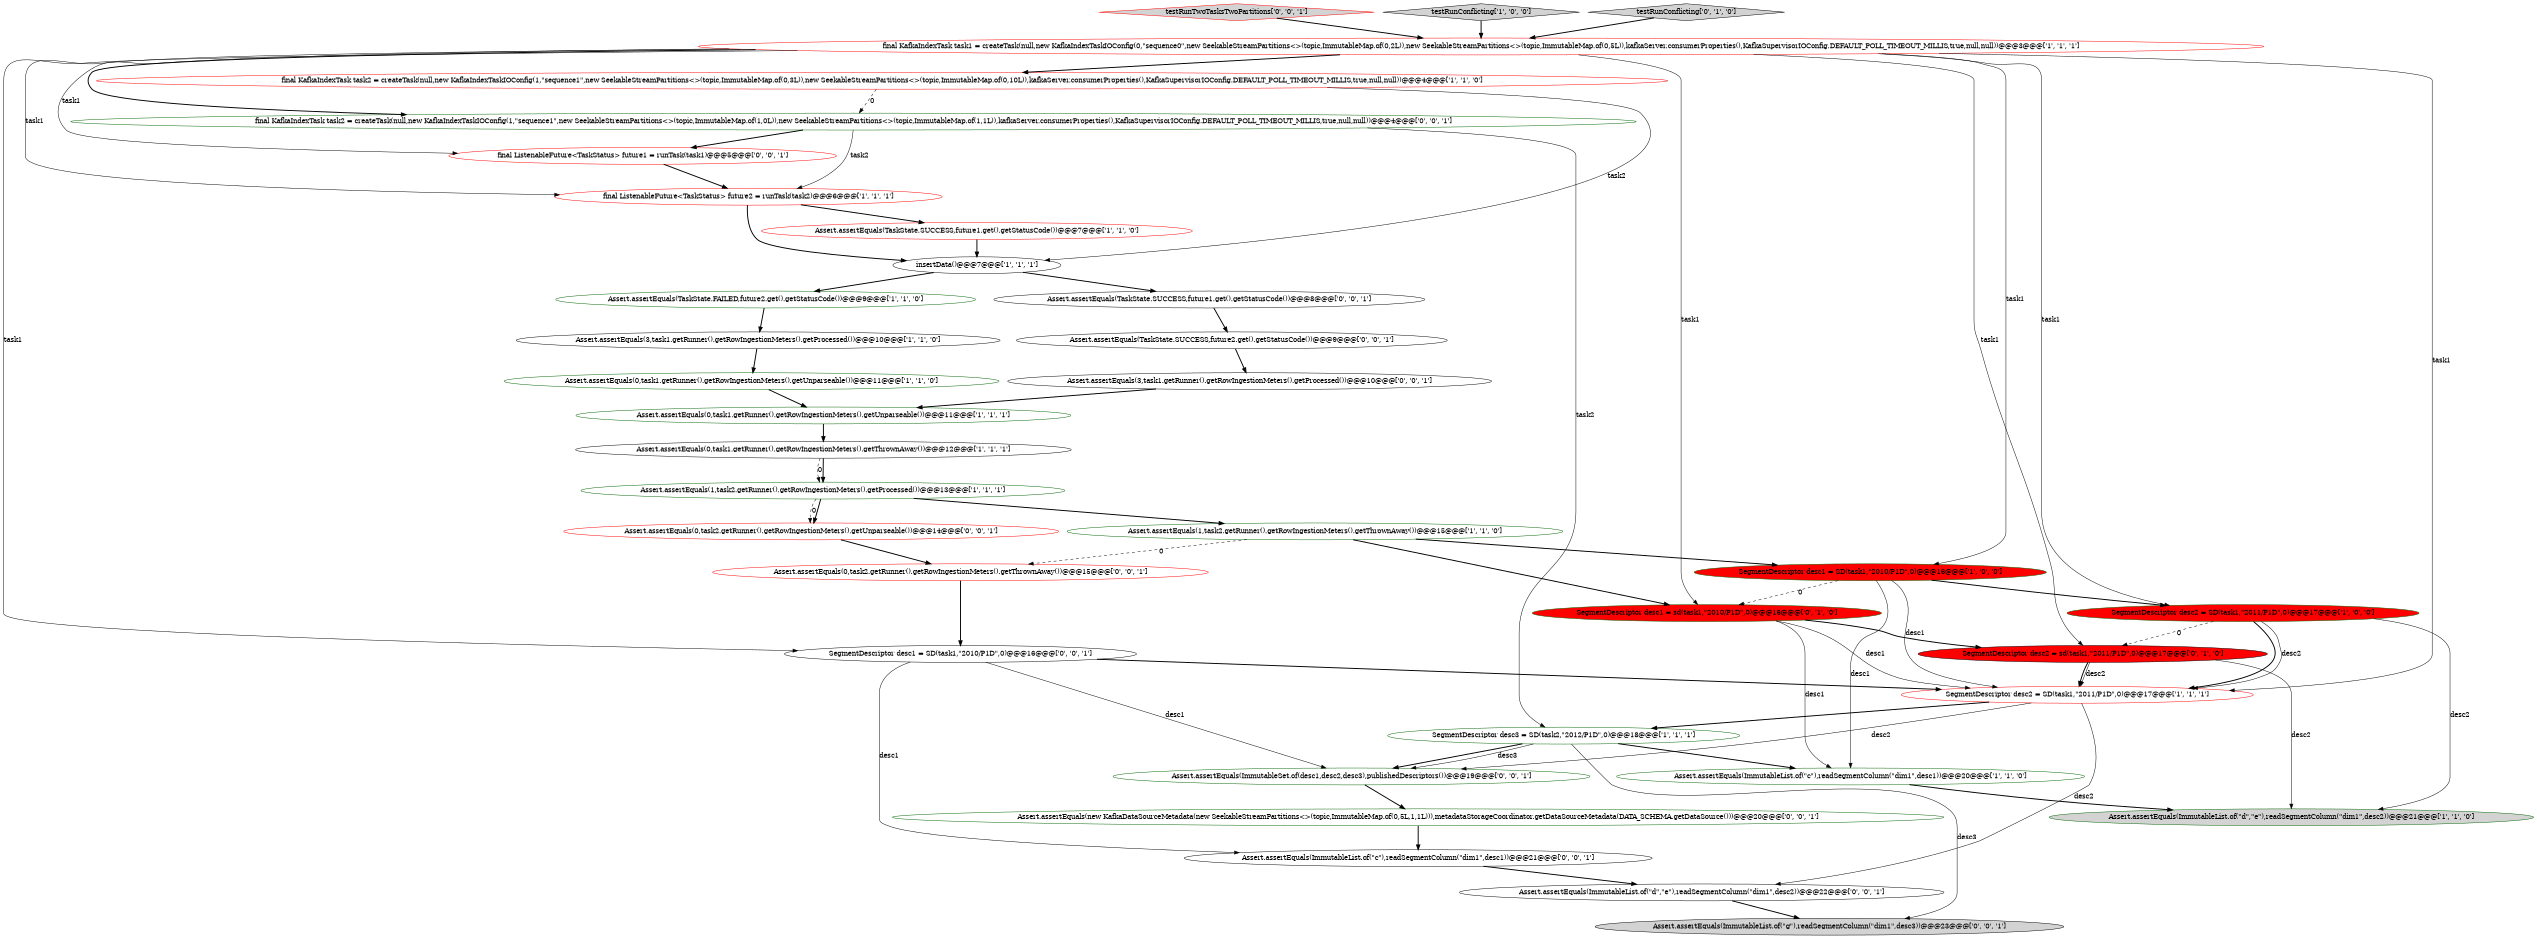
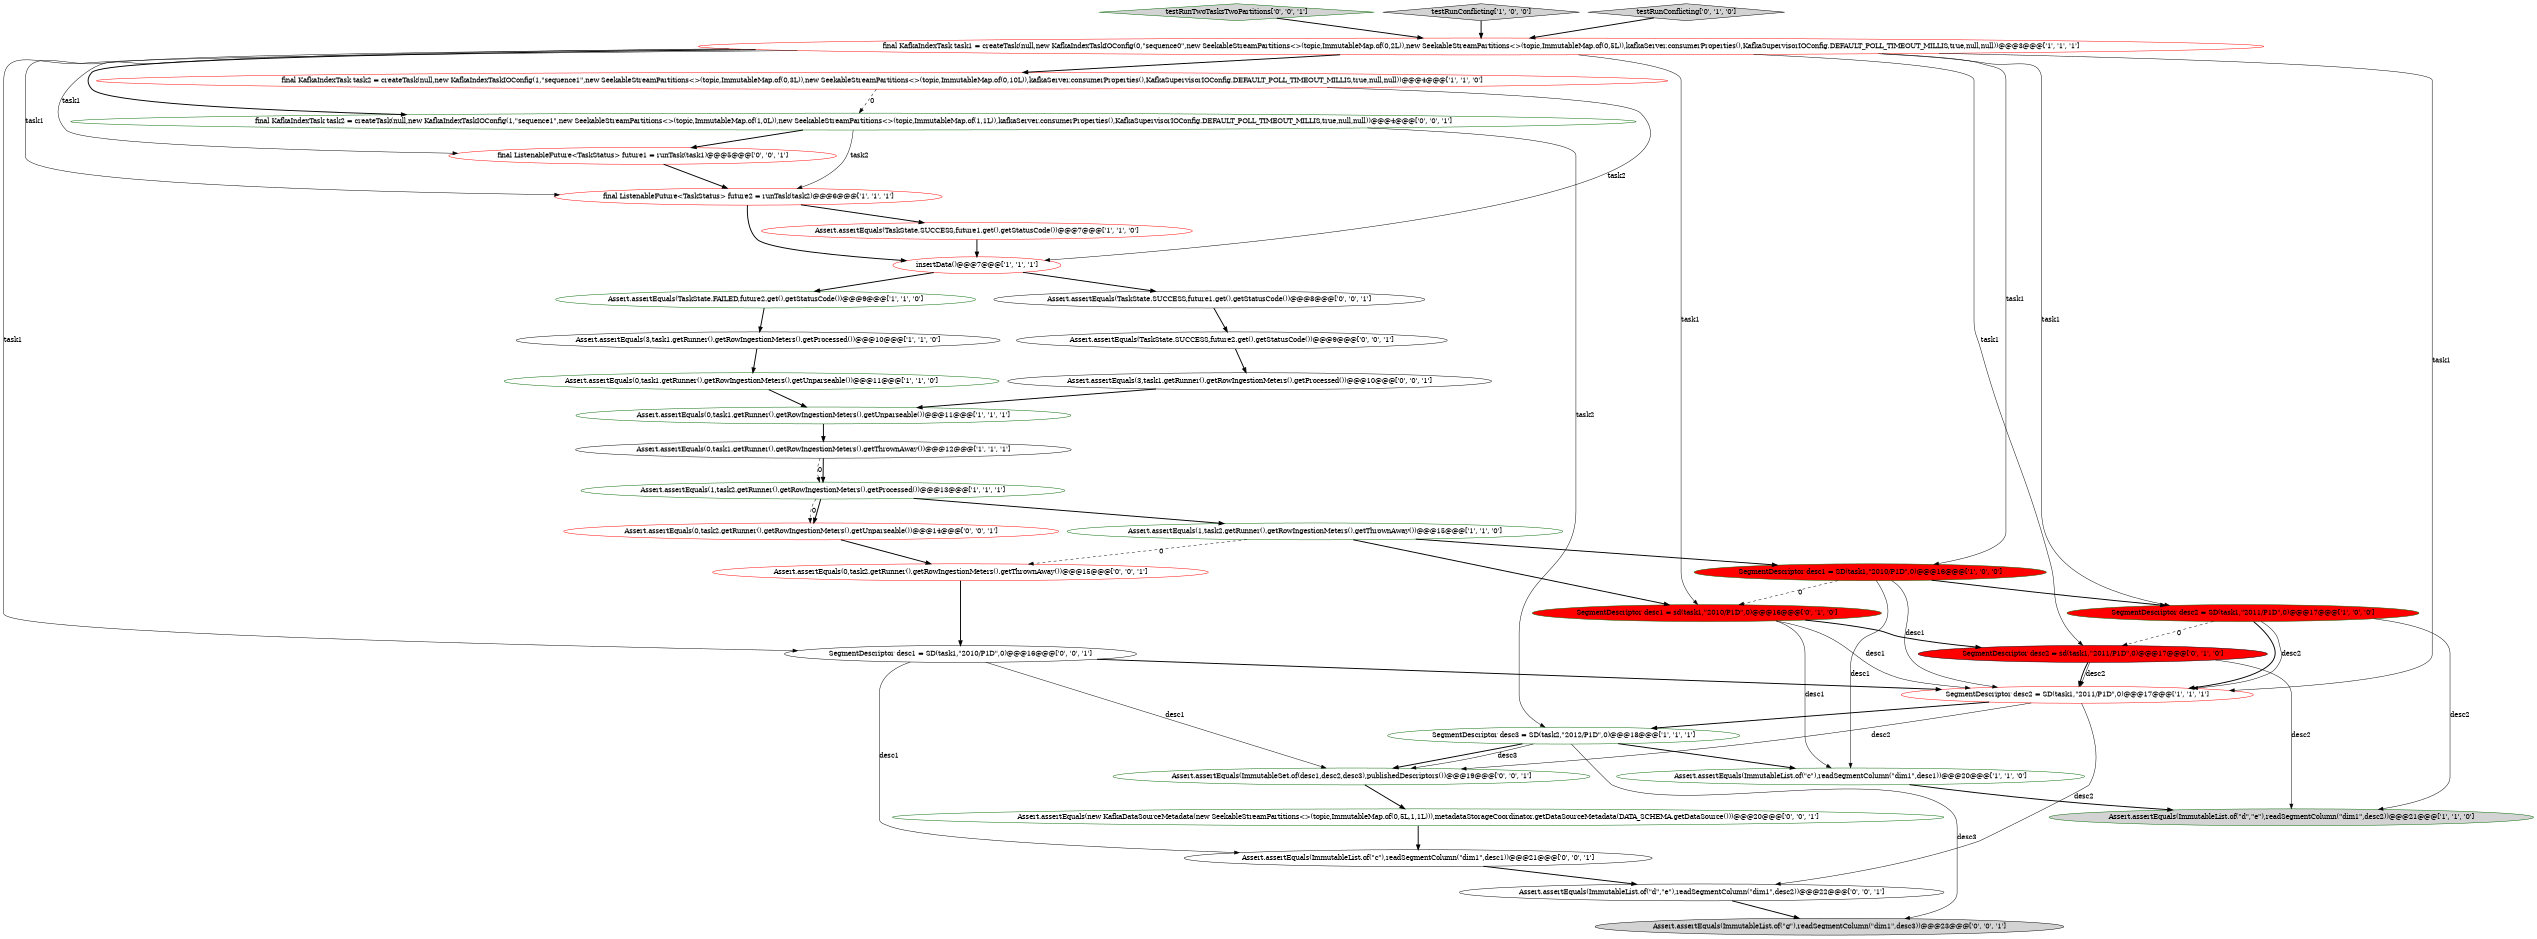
node "testRunTwoTasksTwoPartitions['0', '0', '1']": color red -> darkgreen
node "insertData()@@@7@@@['1', '1', '1']": color black -> red
